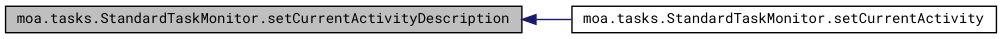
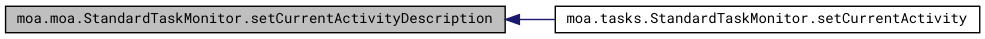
node "moa.tasks.StandardTaskMonitor.setCurrentActivityDescription": label "moa.tasks.StandardTaskMonitor.setCurrentActivityDescription" -> "moa.moa.StandardTaskMonitor.setCurrentActivityDescription"
